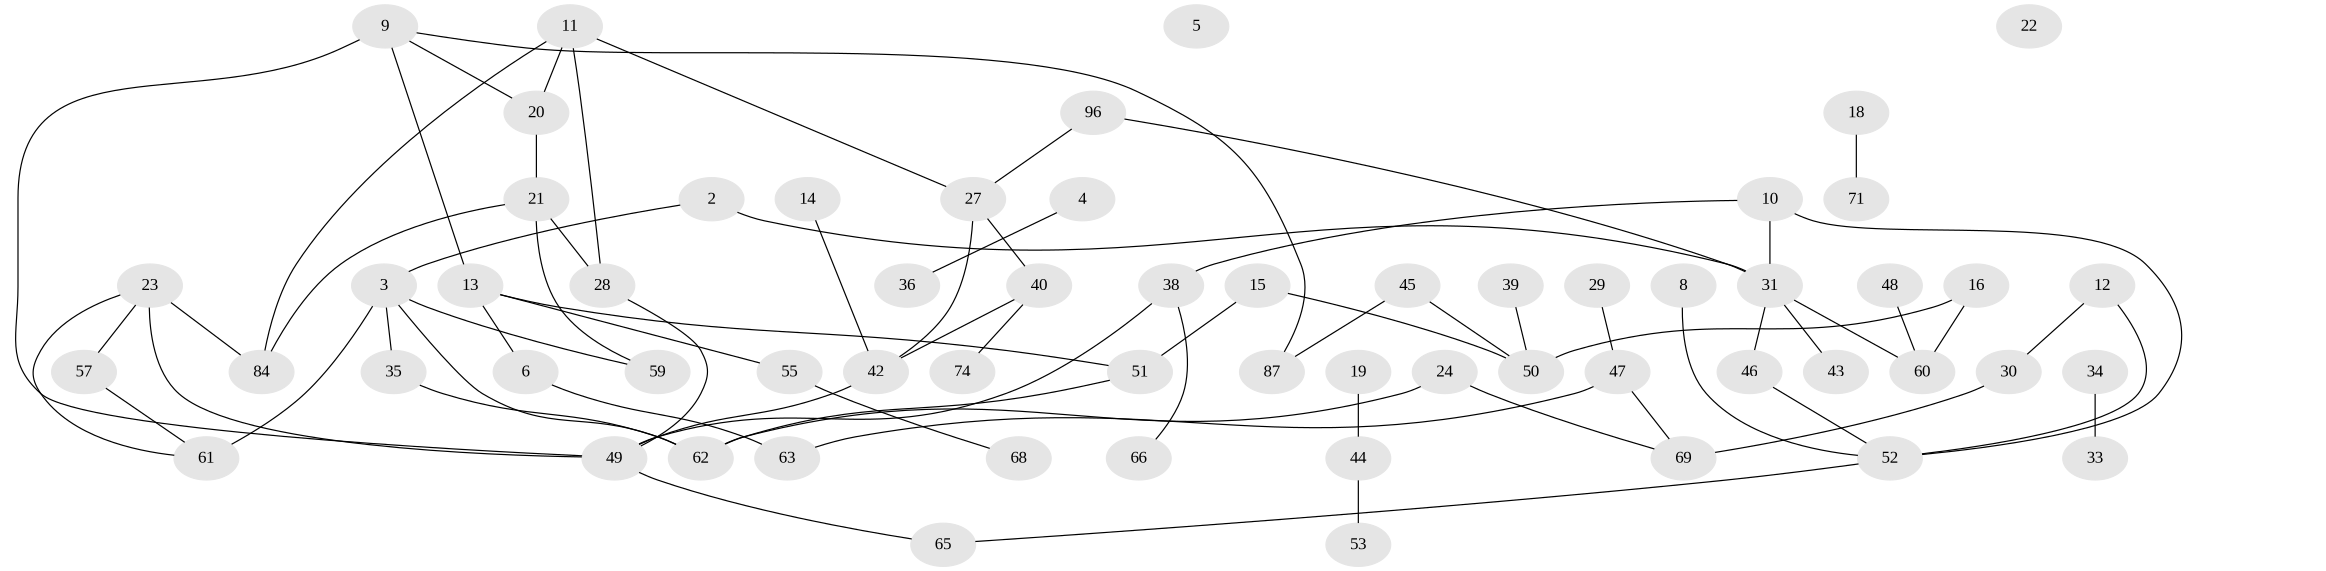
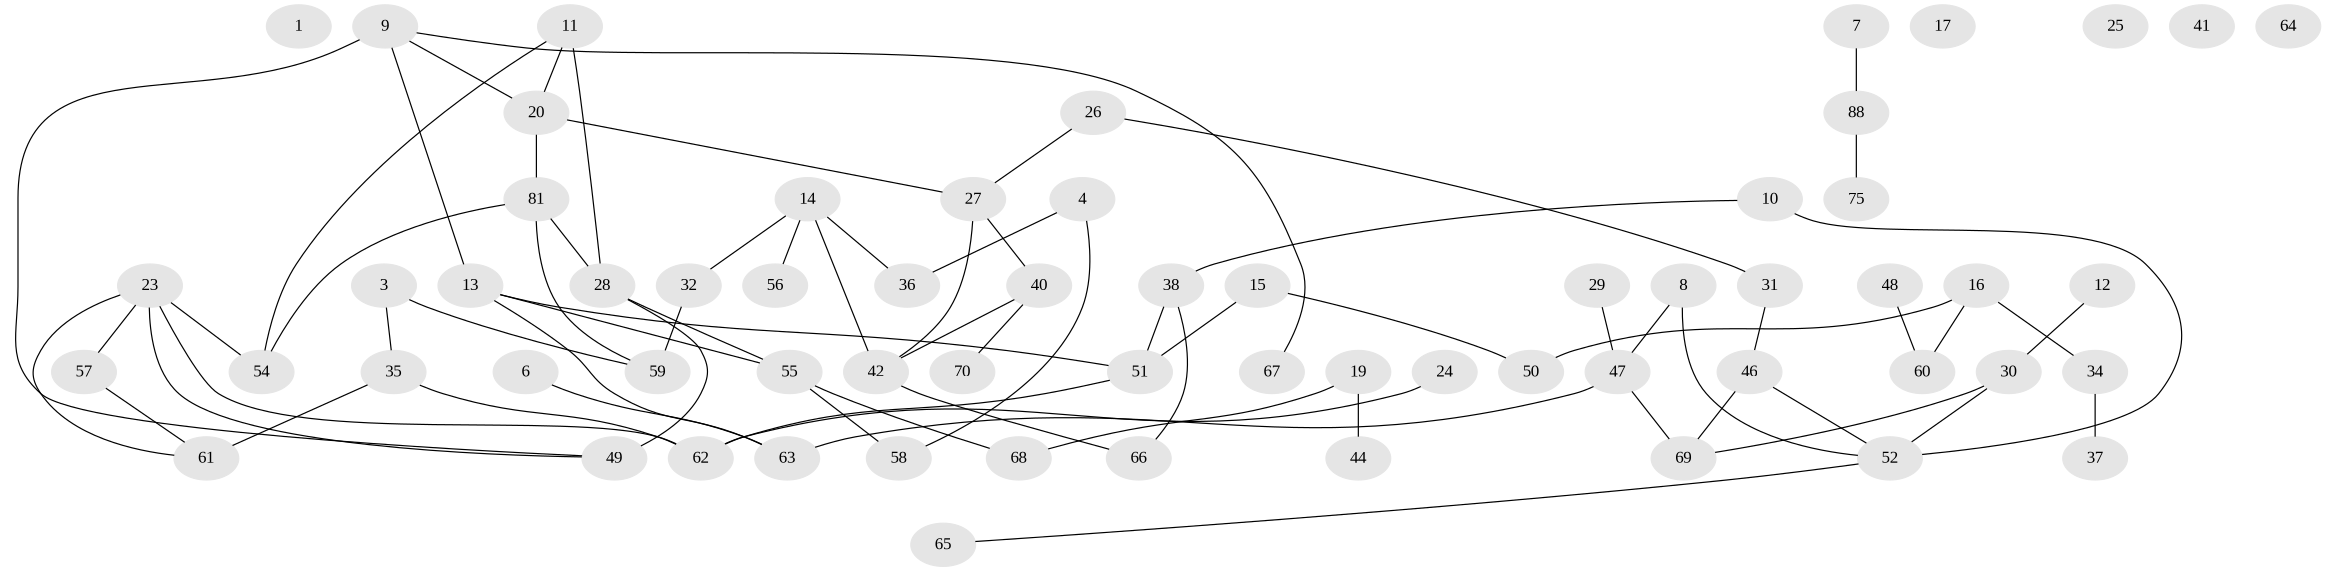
node "1": added
node "5": removed
node "7": added
node "17": added
node "22": removed
node "25": added
node "41": added
node "64": added
edge "11" -- "27": now "20" -- "27"
node "96": label "96" -> "26"
node "18": label "18" -> "88"
node "21": label "21" -> "81"
node "2": removed
node "71": label "71" -> "75"
edge "14" -- "36": added
edge "10" -- "31": removed
node "32": added
node "56": added
node "45": removed
node "39": removed
edge "13" -- "6": now "13" -- "63"
edge "8" -- "47": added
edge "16" -- "34": added
edge "31" -- "60": removed
edge "28" -- "55": added
node "84": label "84" -> "54"
node "74": label "74" -> "70"
node "87": label "87" -> "67"
node "43": removed
edge "3" -- "61": now "35" -- "61"
edge "38" -- "49": now "38" -- "51"
edge "3" -- "62": now "23" -- "62"
edge "42" -- "49": now "42" -- "66"
edge "12" -- "52": now "30" -- "52"
edge "24" -- "69": now "46" -- "69"
edge "19" -- "68": added
node "58": added
node "33": label "33" -> "37"
edge "49" -- "65": removed
node "53": removed
